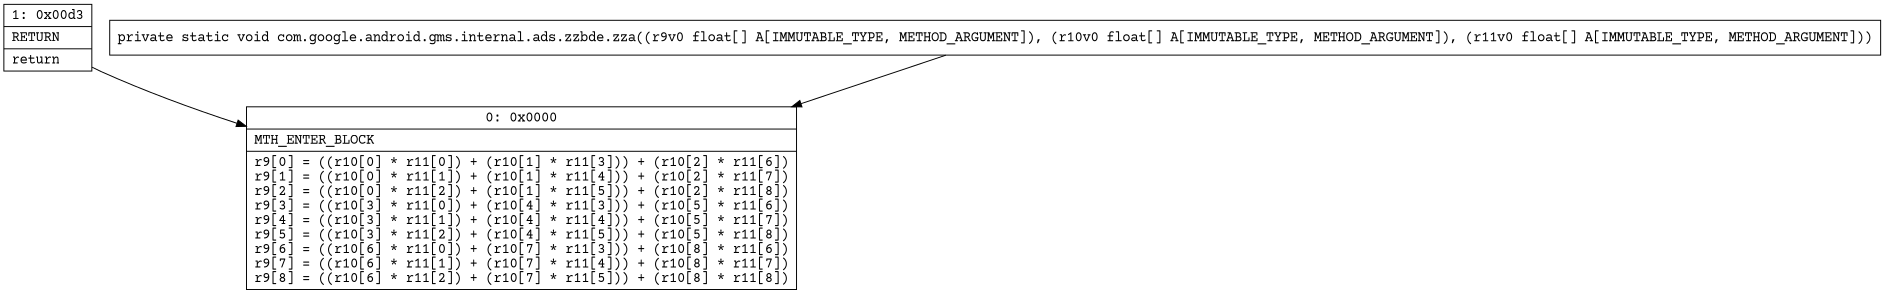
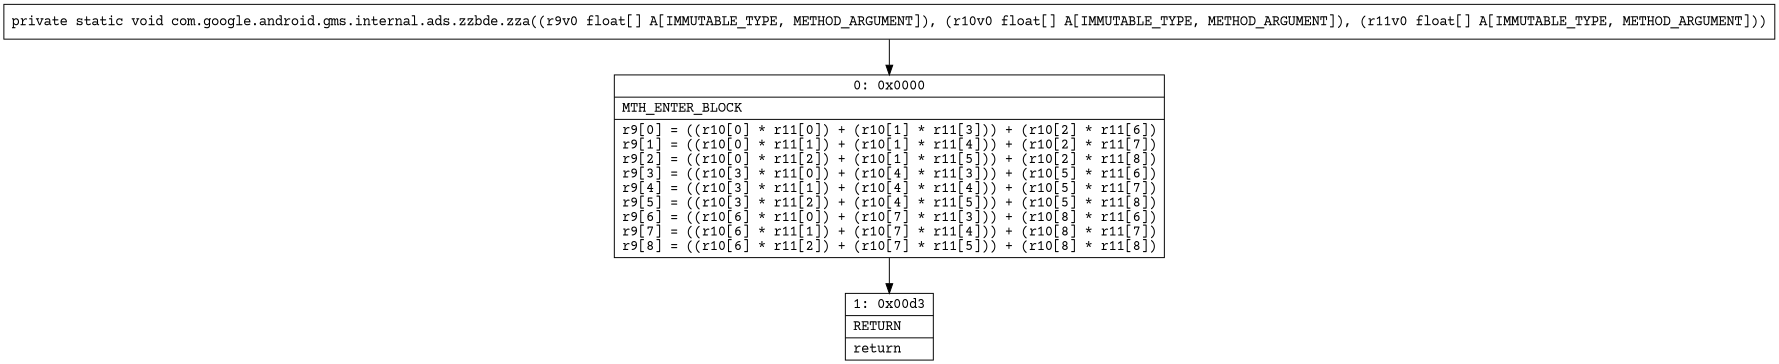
edge "1: 0x00d3" -> "0: 0x0000": reversed
